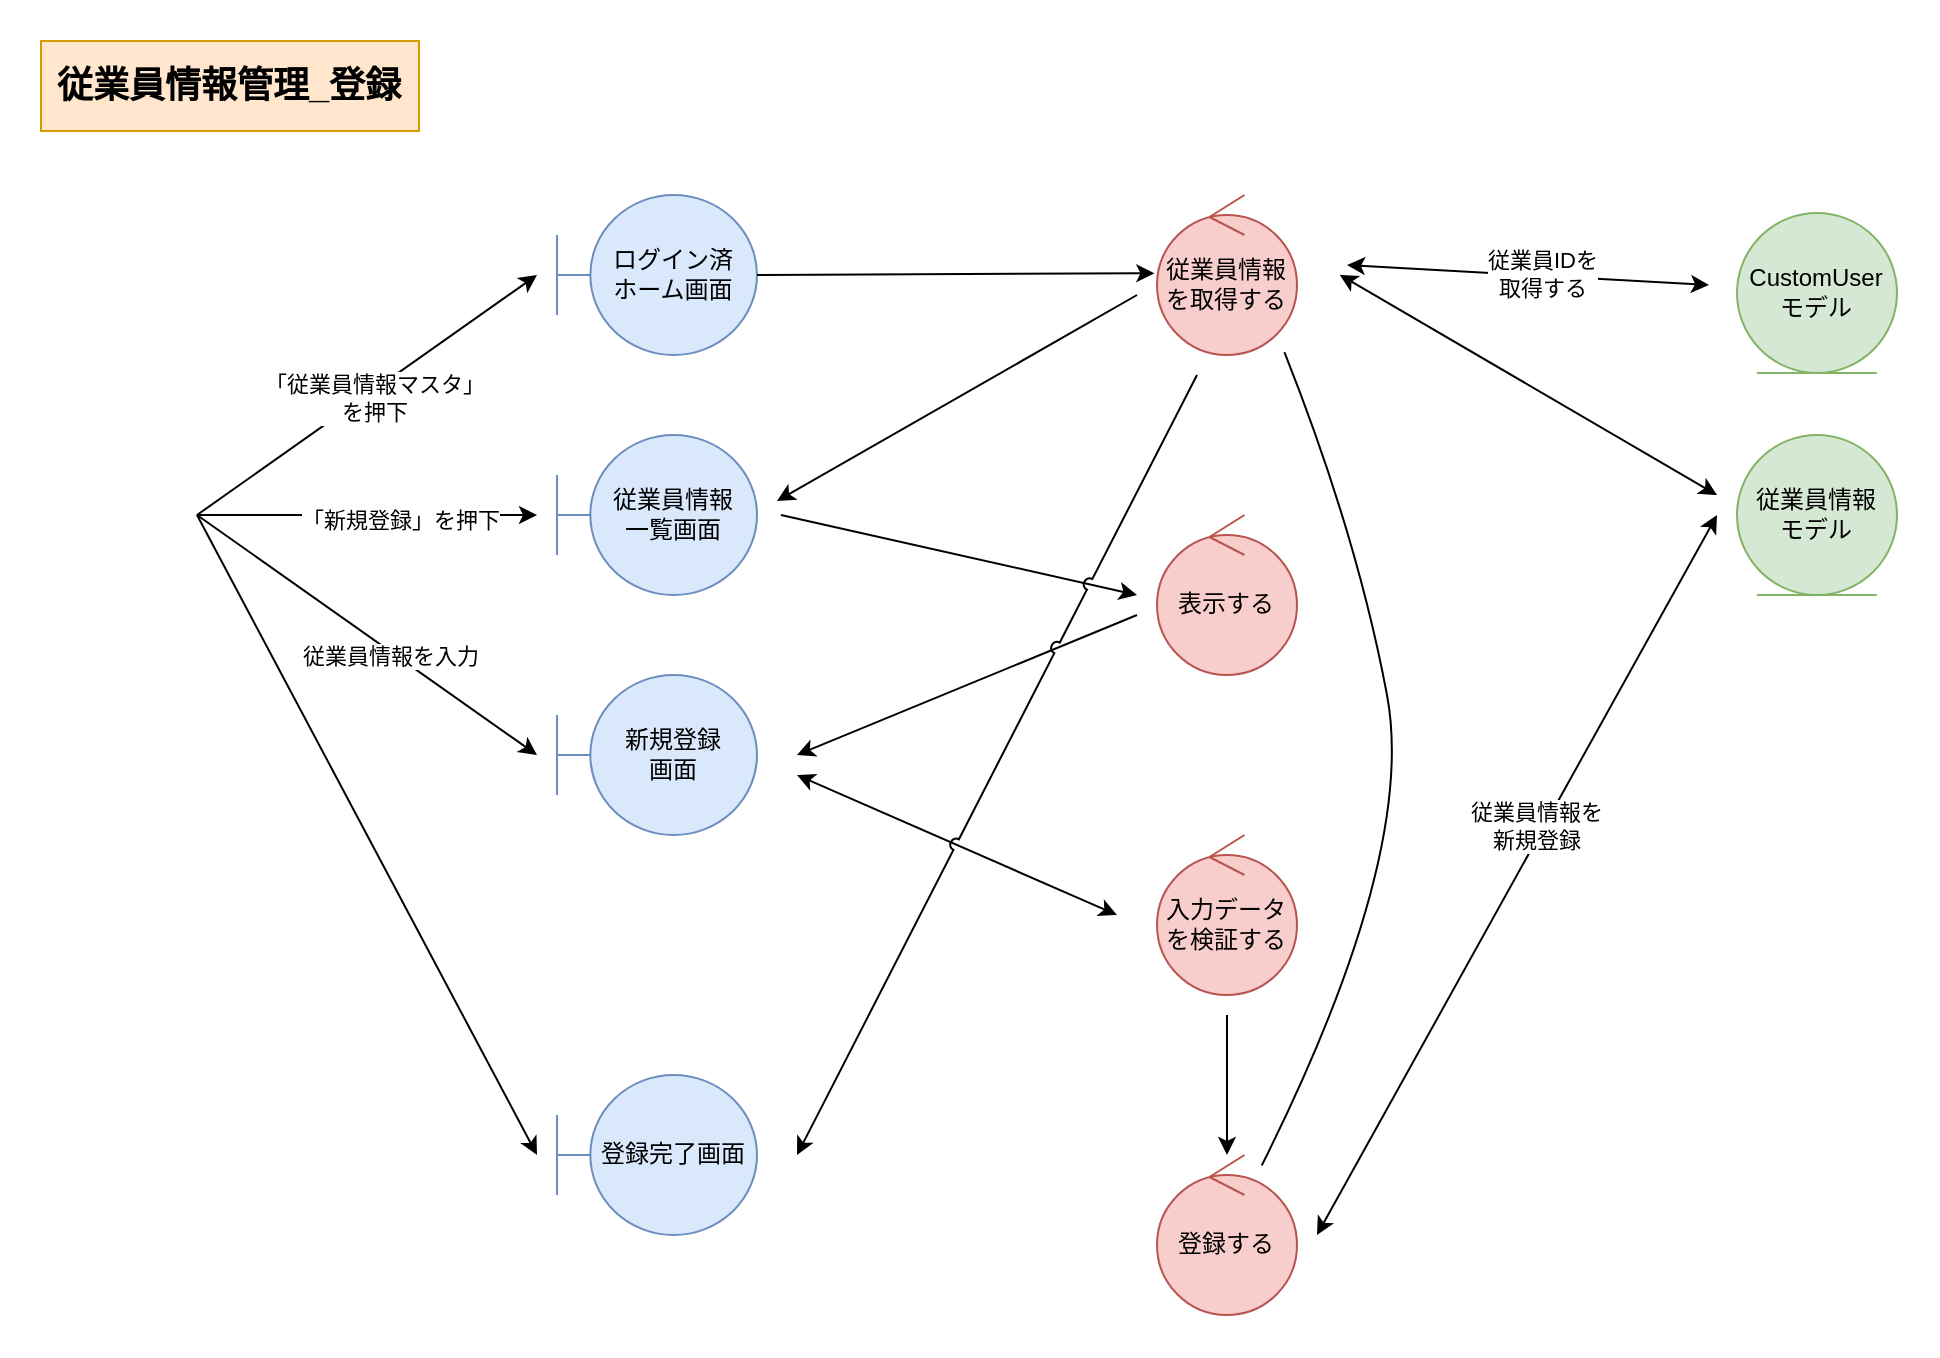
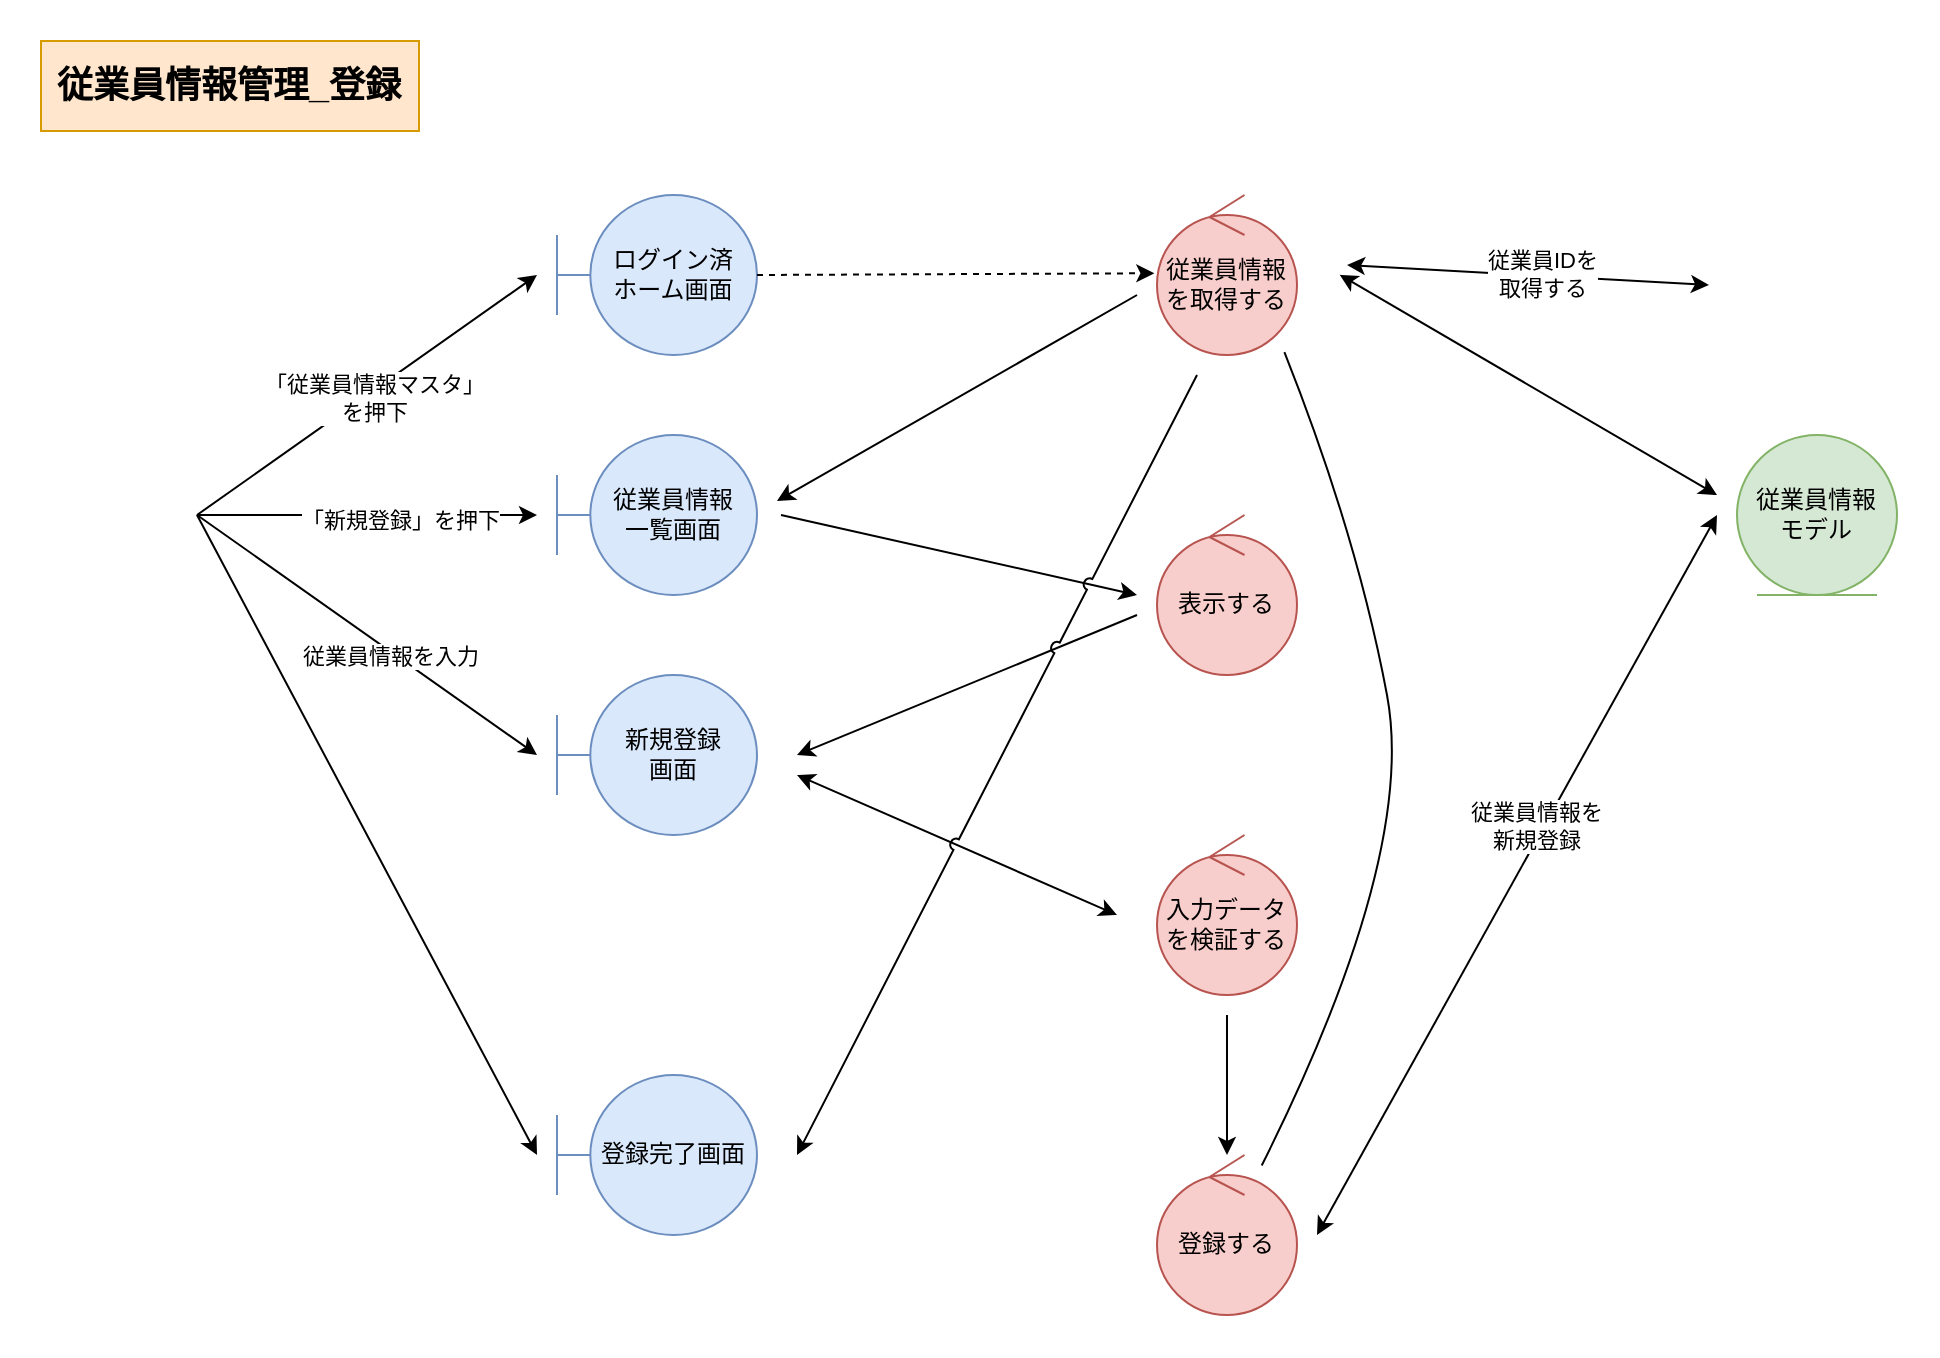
edge "ログイン済 ホーム画面" -> "従業員情報 を取得する": style solid -> dashed
node "CustomUser モデル": removed
